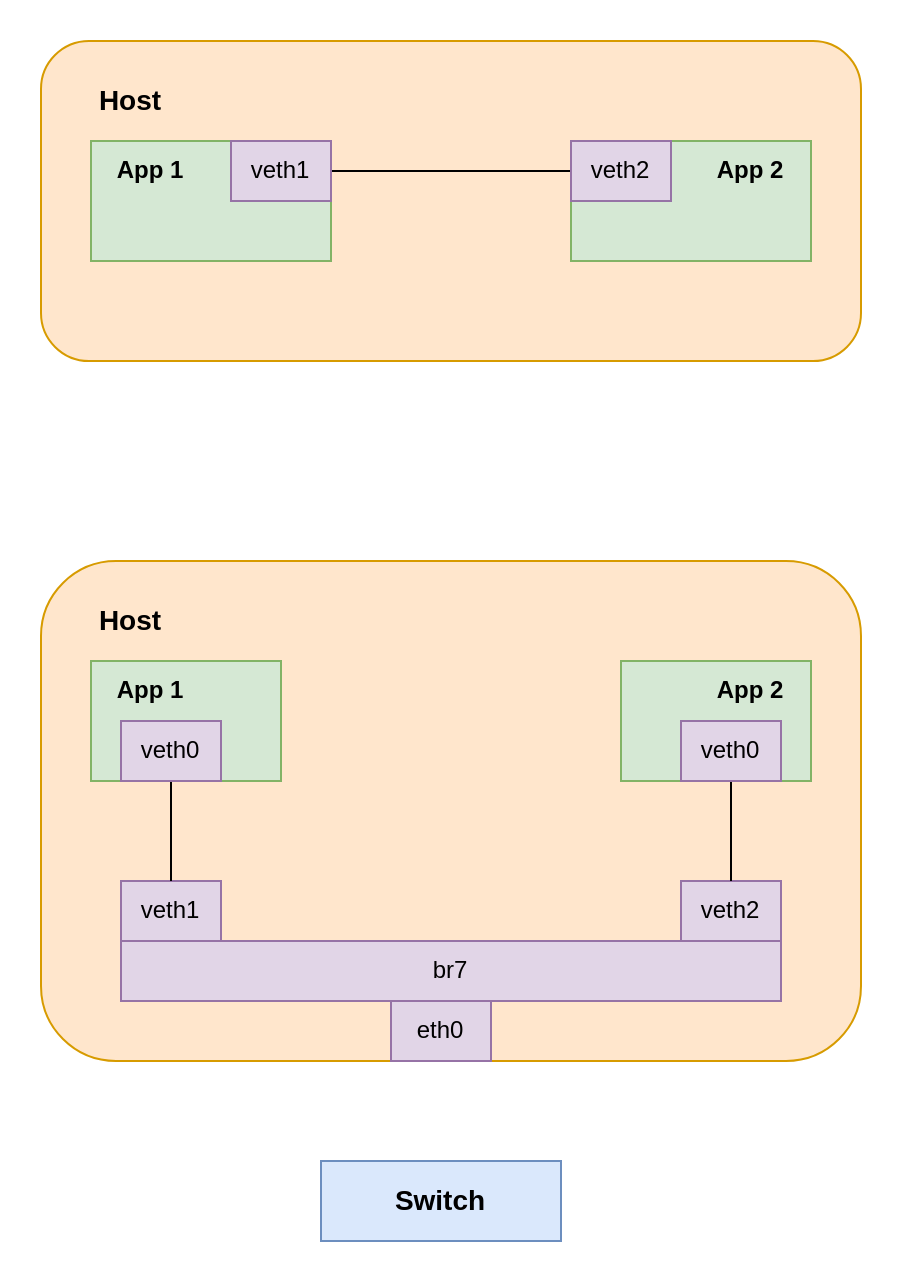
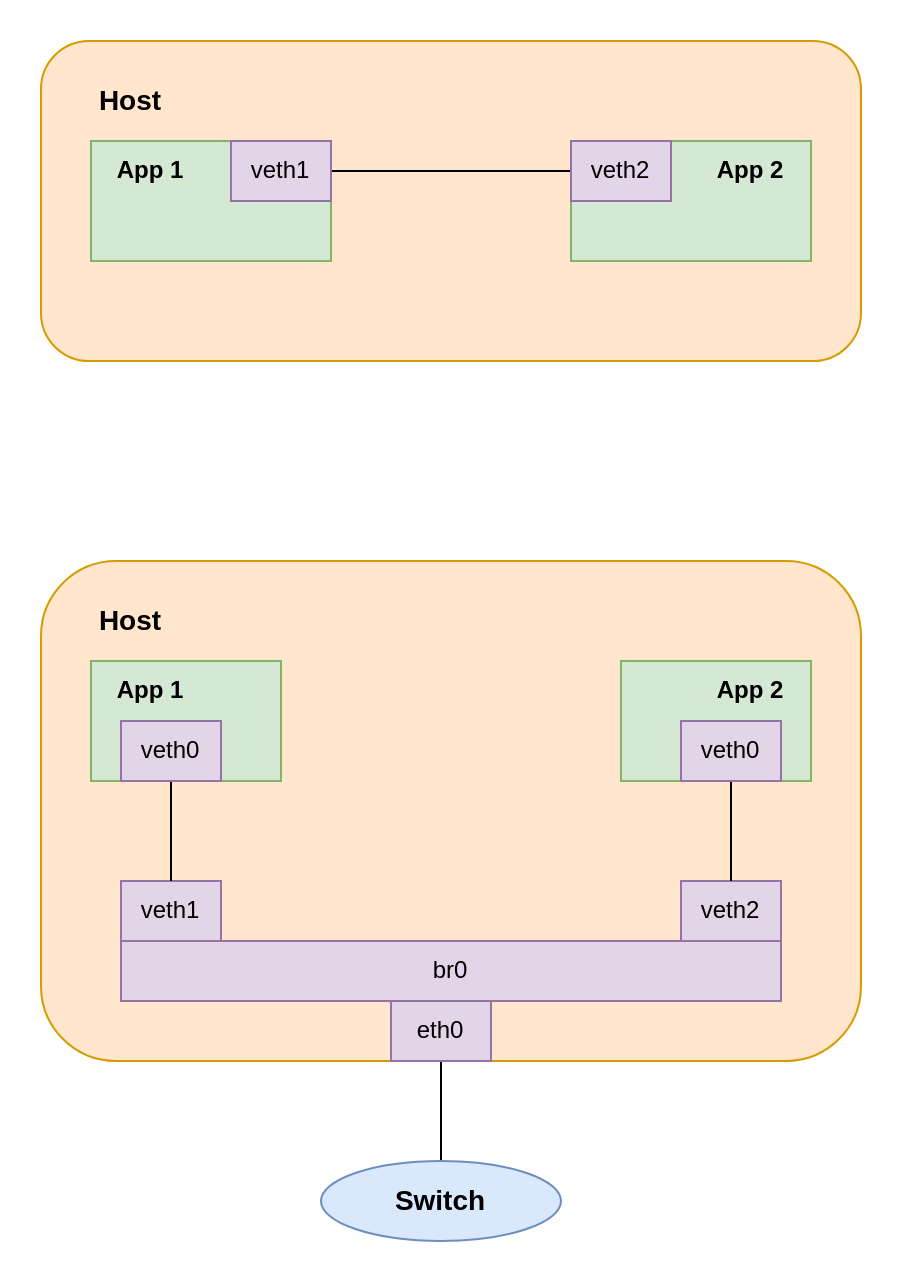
node "br7": label "br7" -> "br0"
edge "eth0" -- "Switch": added
node "Switch": shape rectangle -> ellipse
